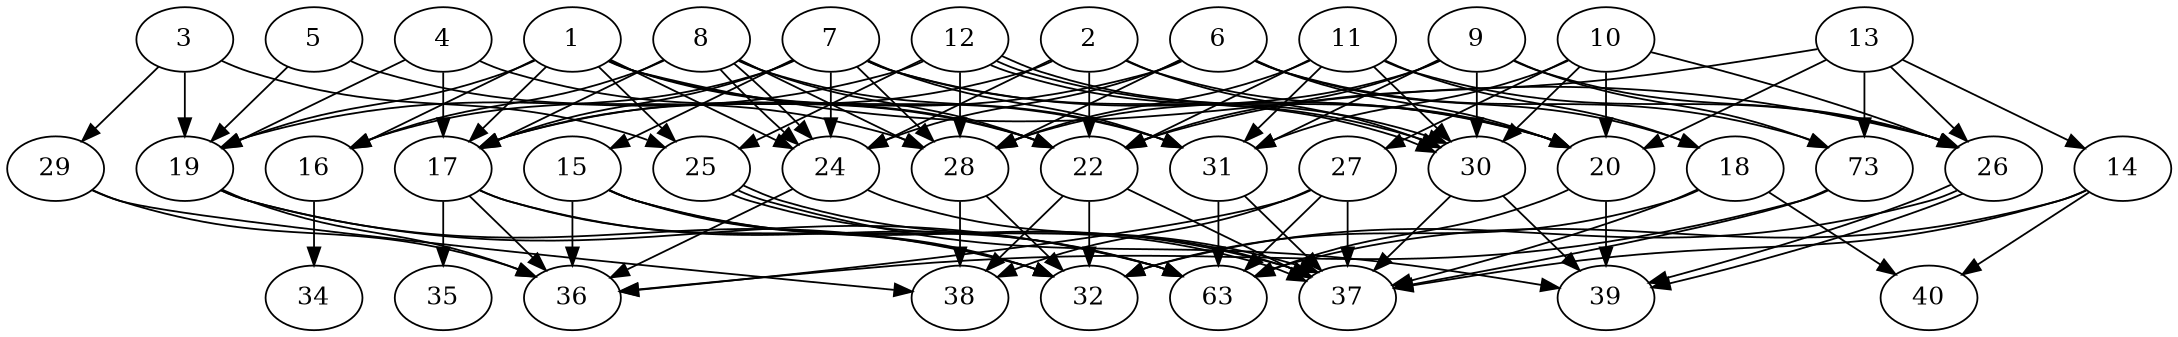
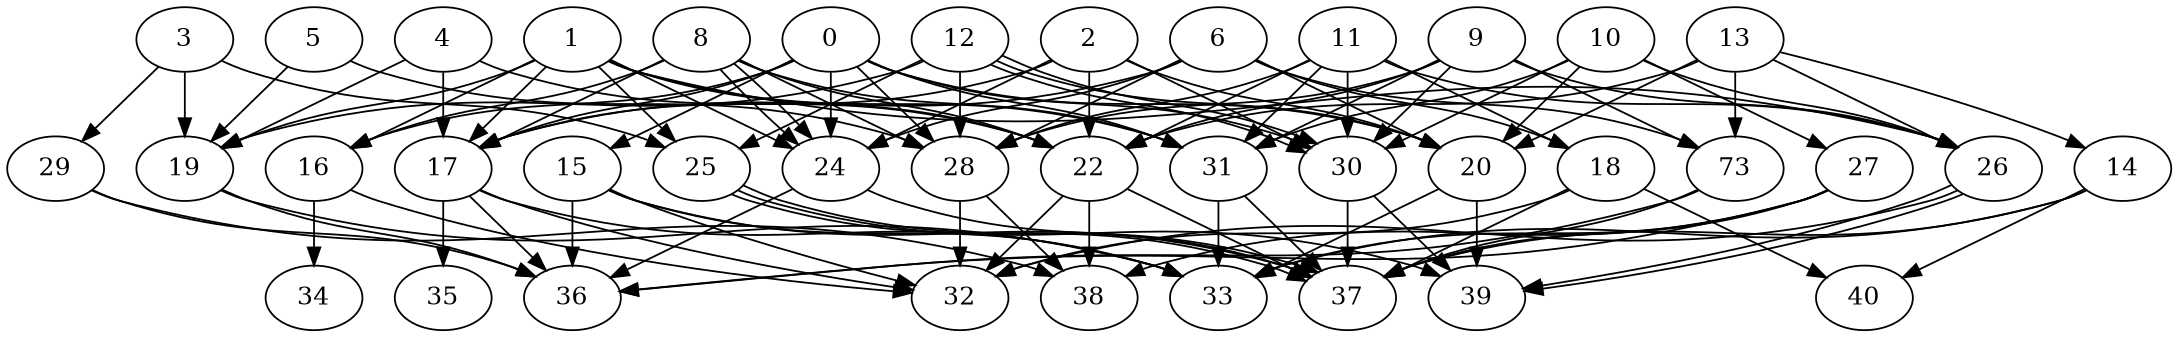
node "7": label "7" -> "0"
edge "19" -> "32": now "16" -> "32"
node "63": label "63" -> "33"
